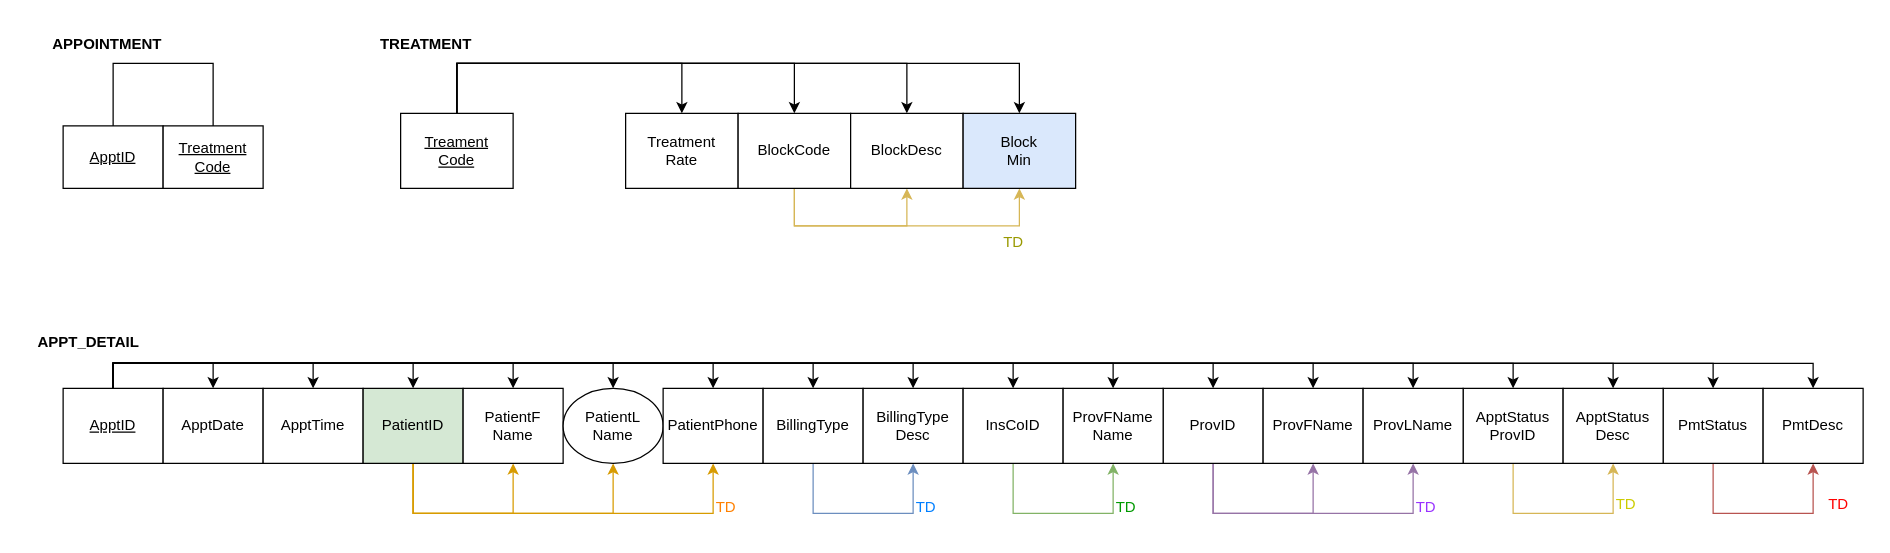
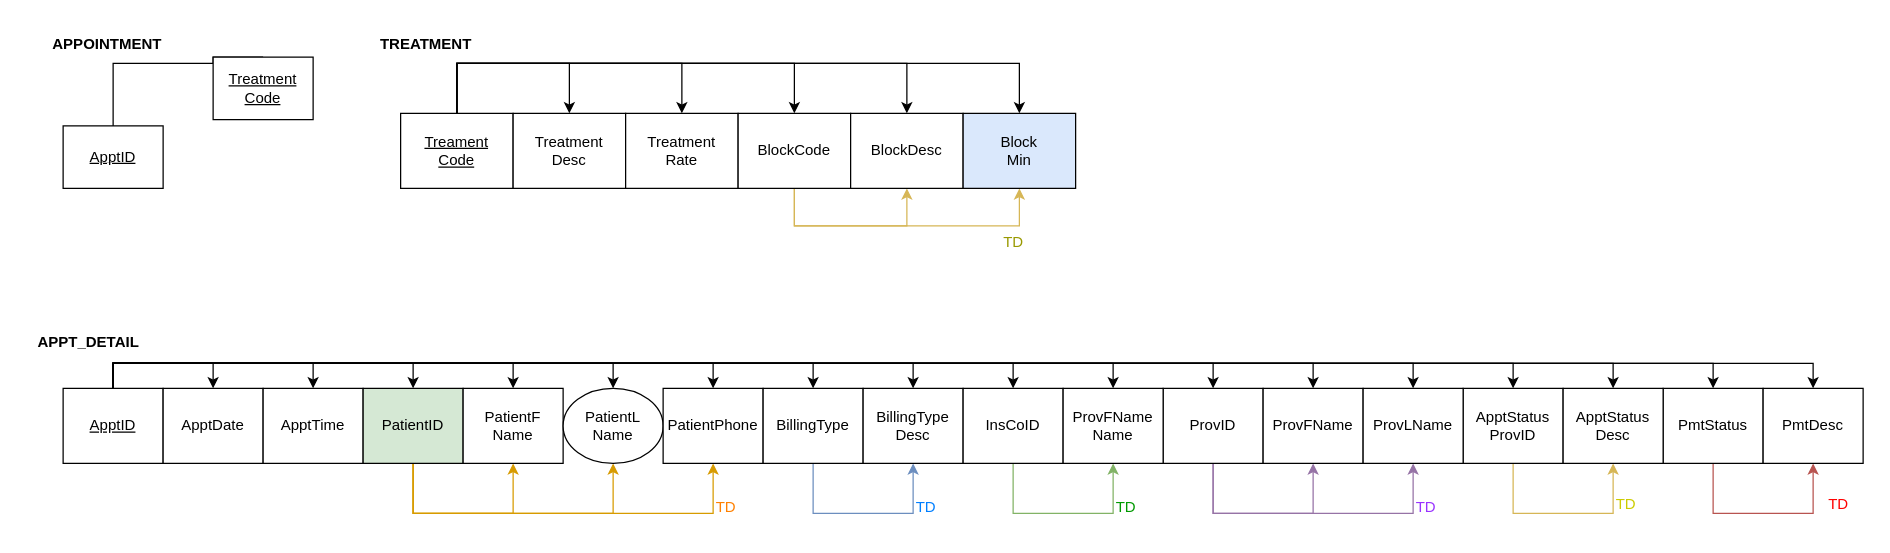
edge "Treament Code" -> "Treatment Desc": added
node "Treatment Desc": added
node "Treatment Code": moved (213, 157) -> (263, 88)
